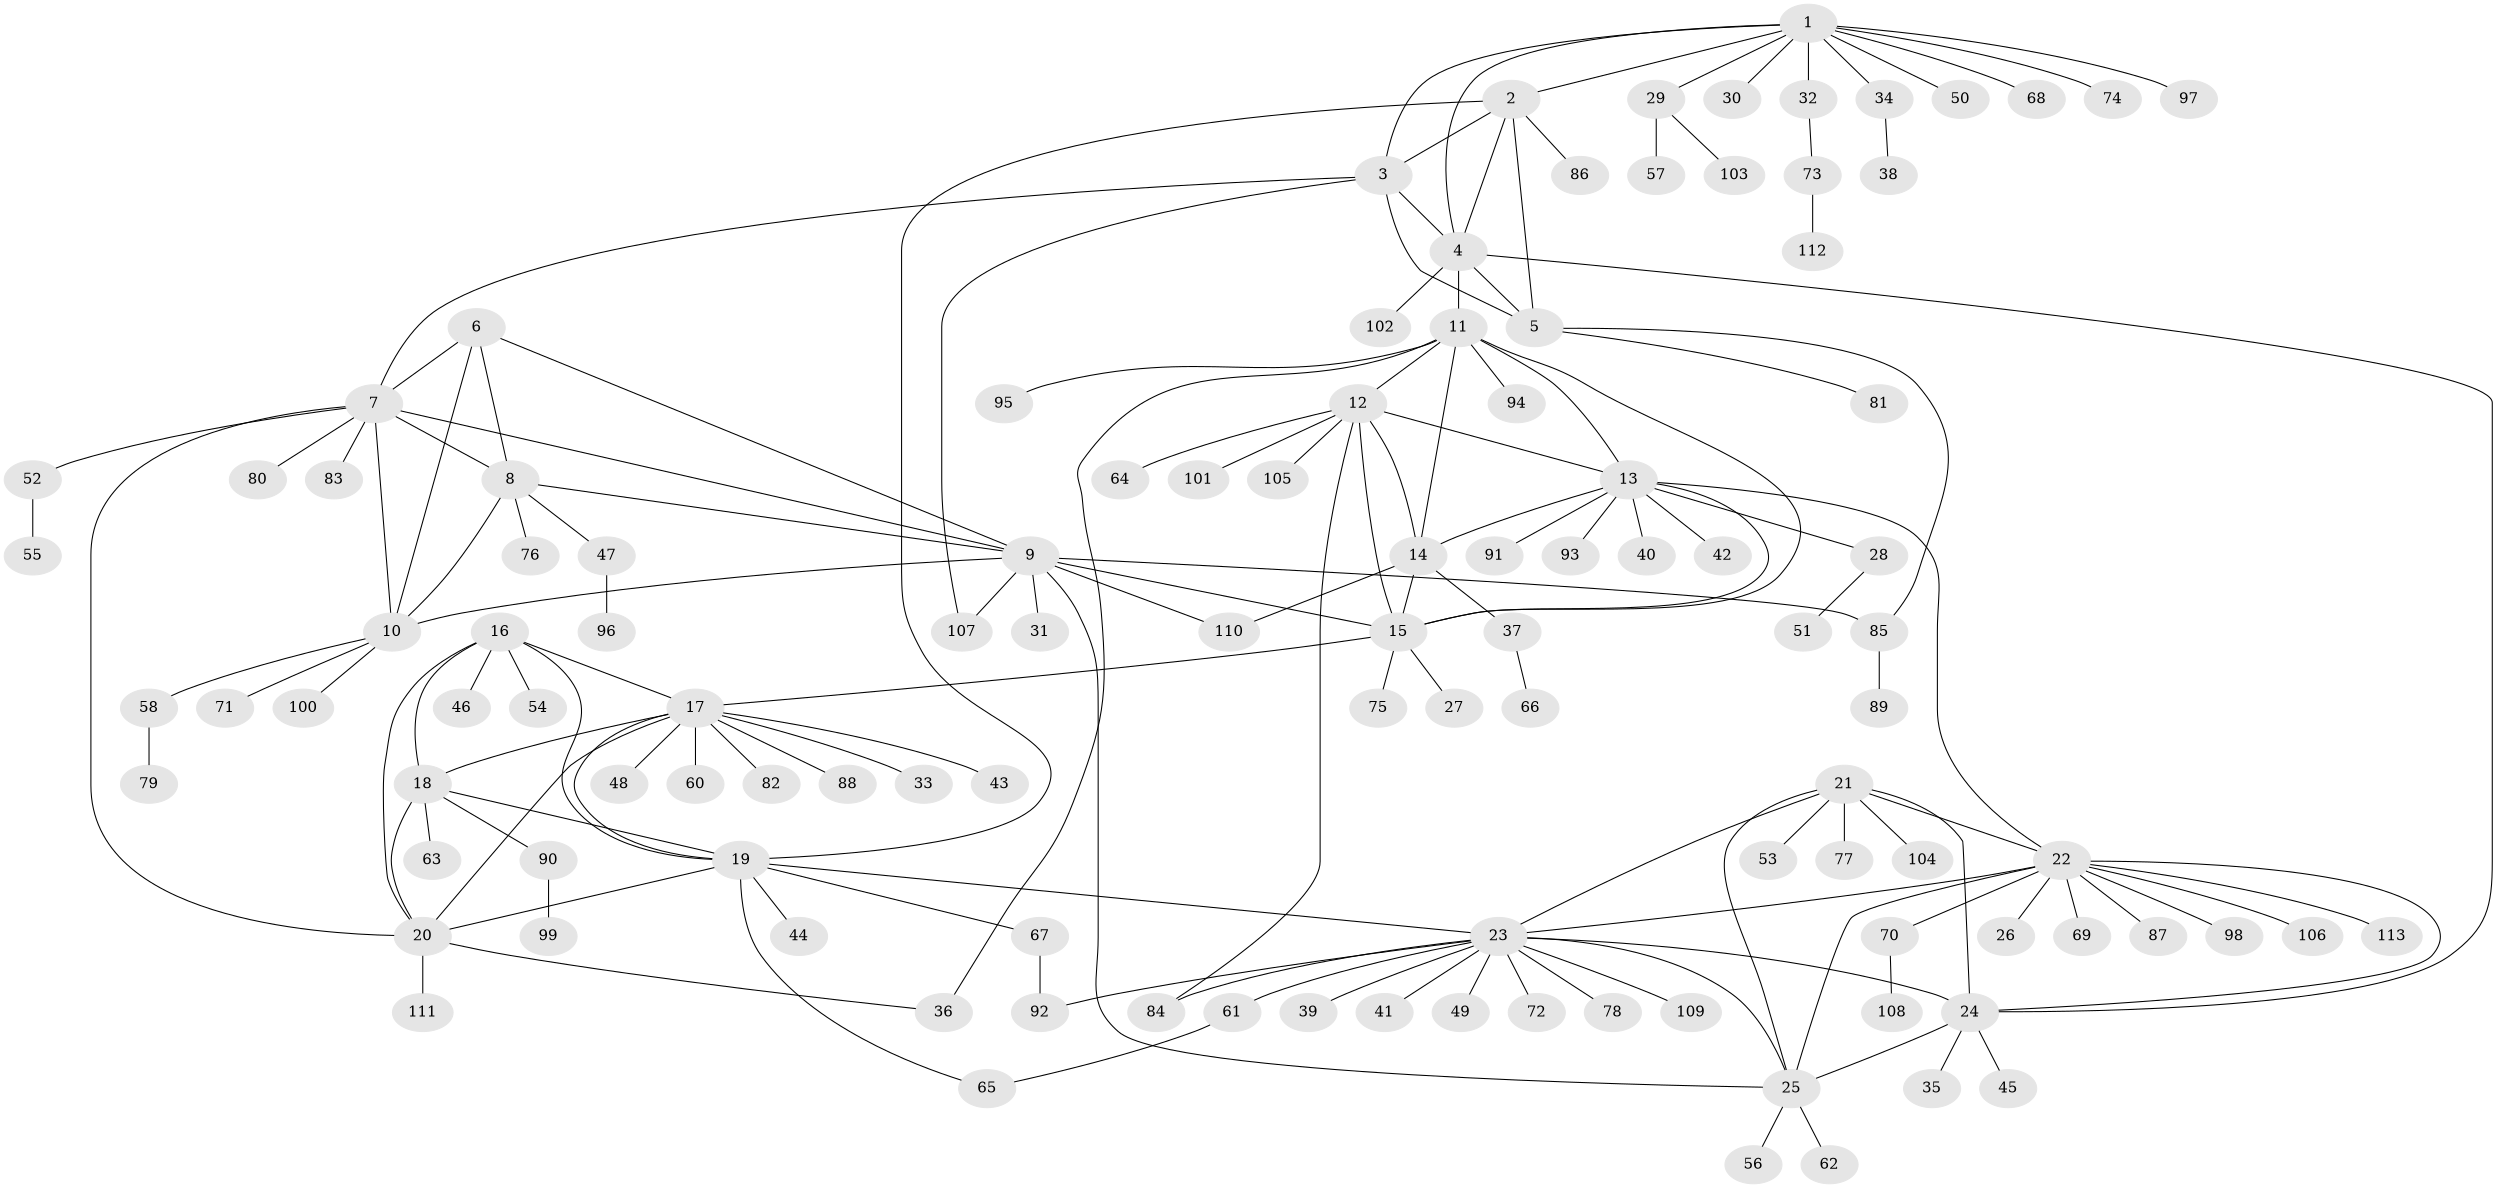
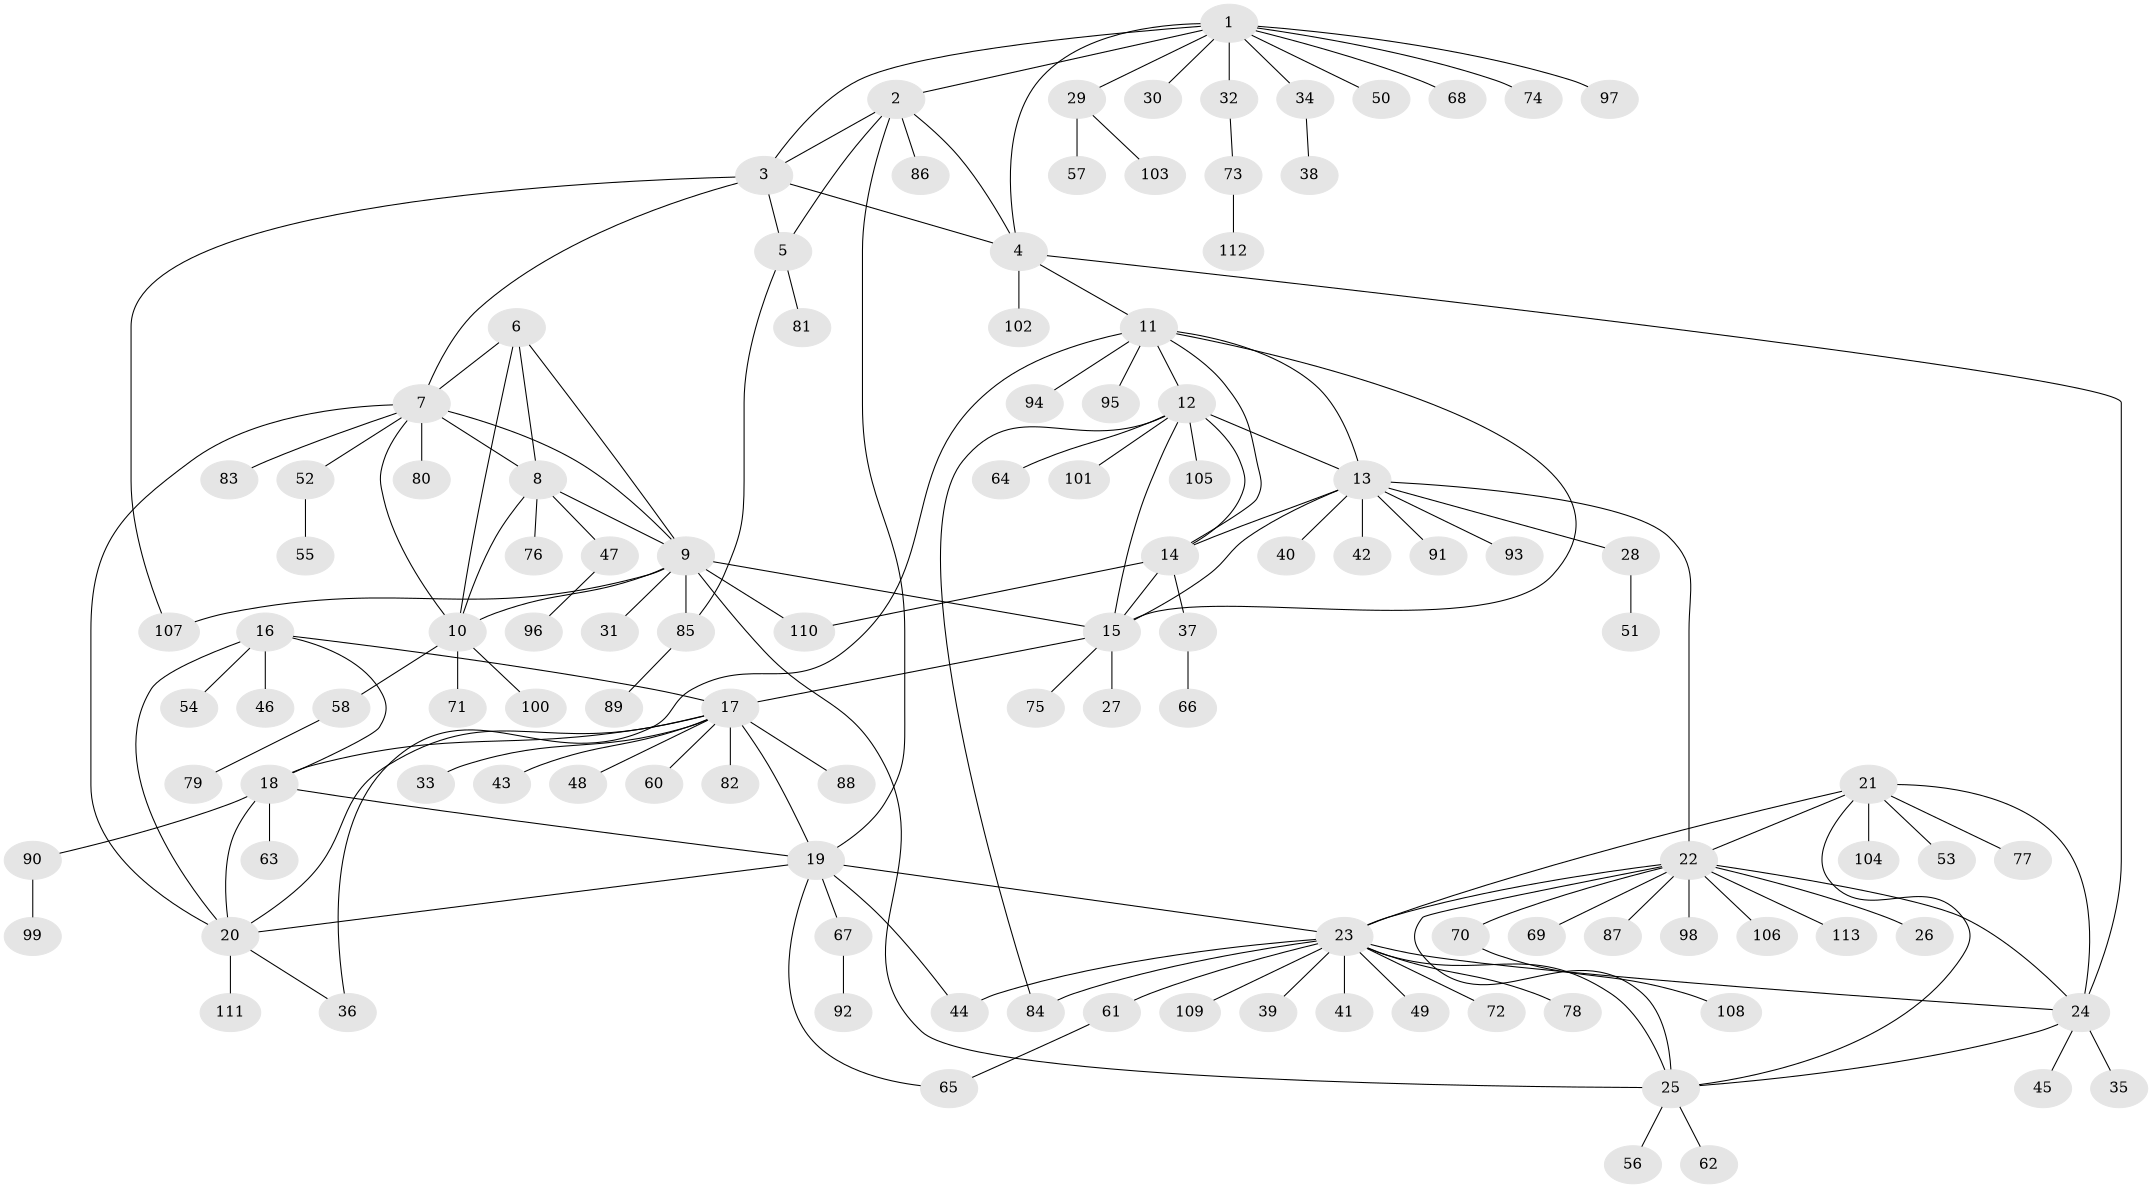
edge "4" -- "5": removed
edge "16" -- "19": removed
edge "23" -- "92": now "23" -- "44"
